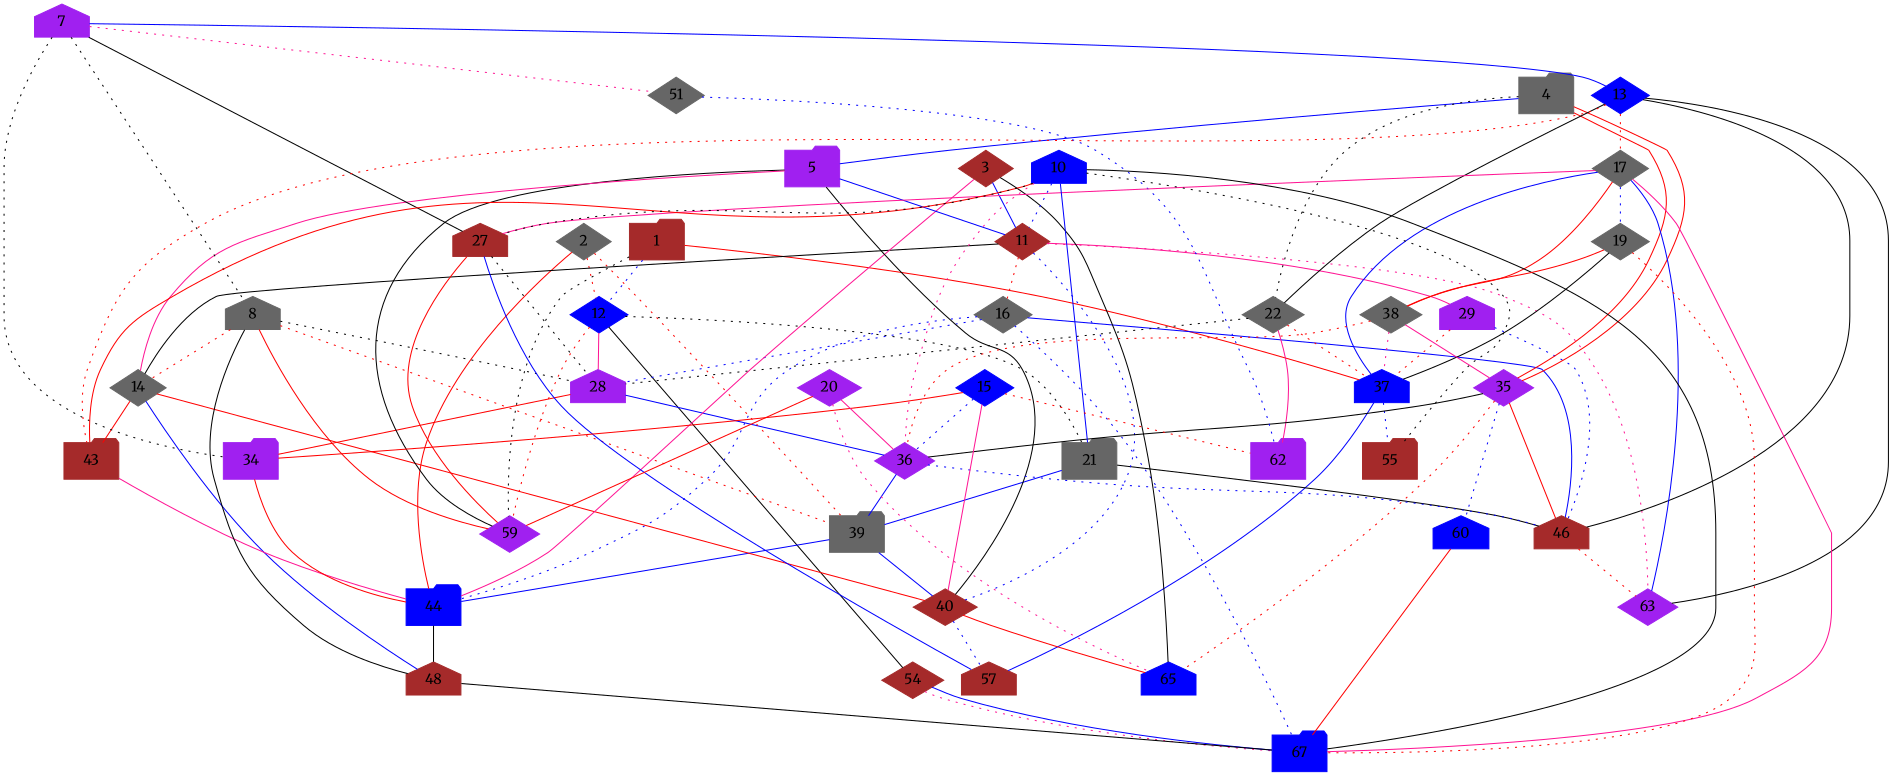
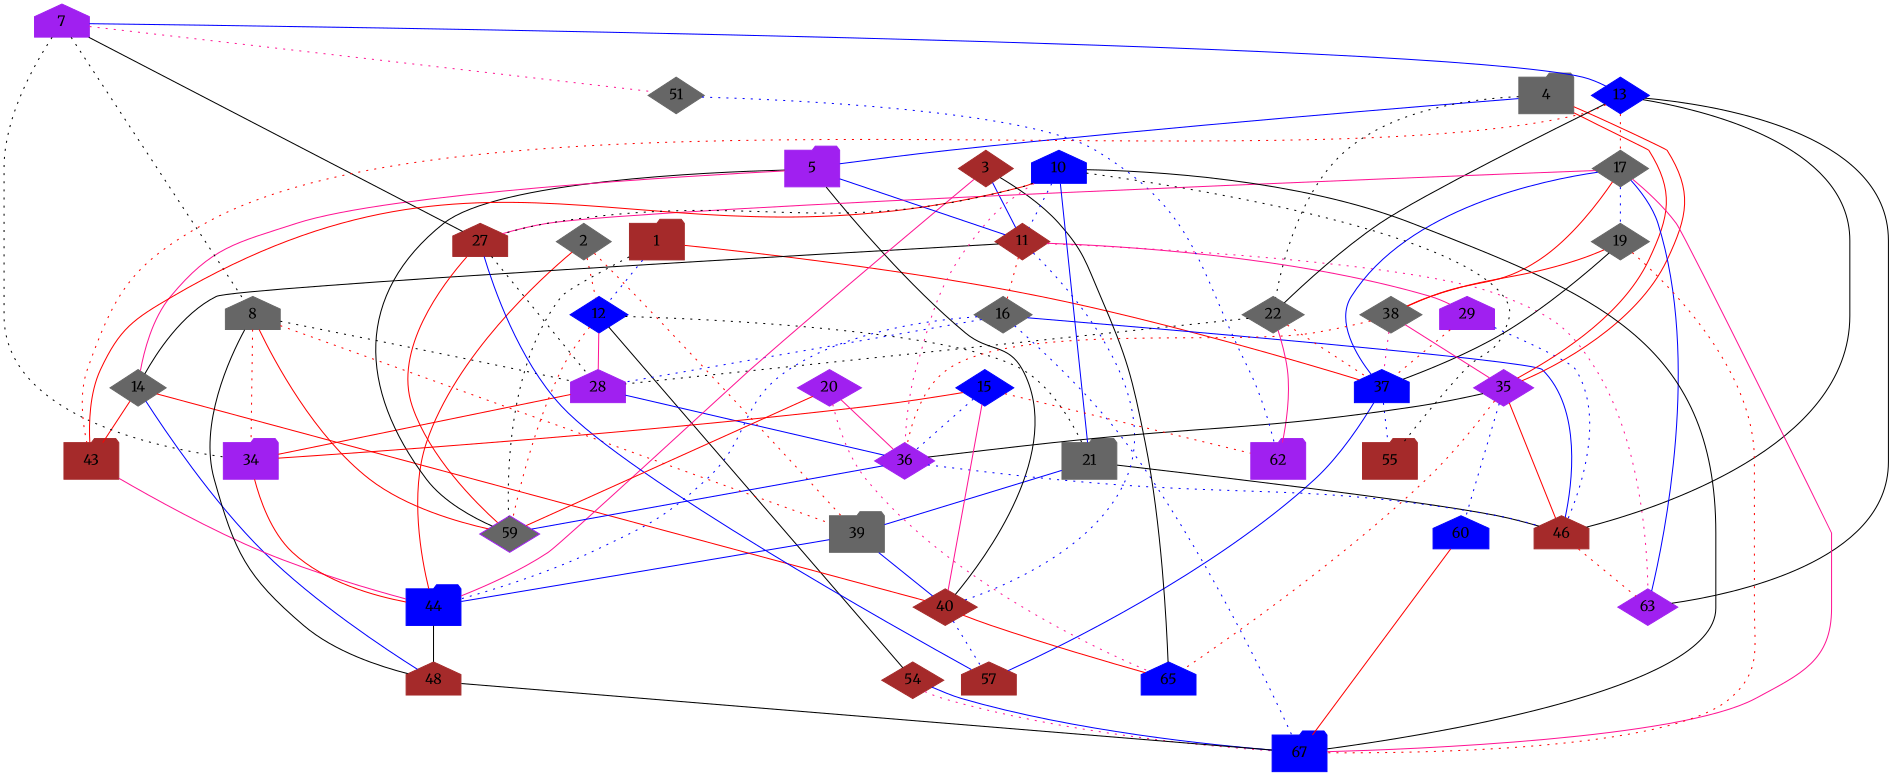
edge "8" -- "14": now "8" -- "34"
edge "36" -- "39": now "36" -- "59"
node "59": fillcolor purple -> gray40
